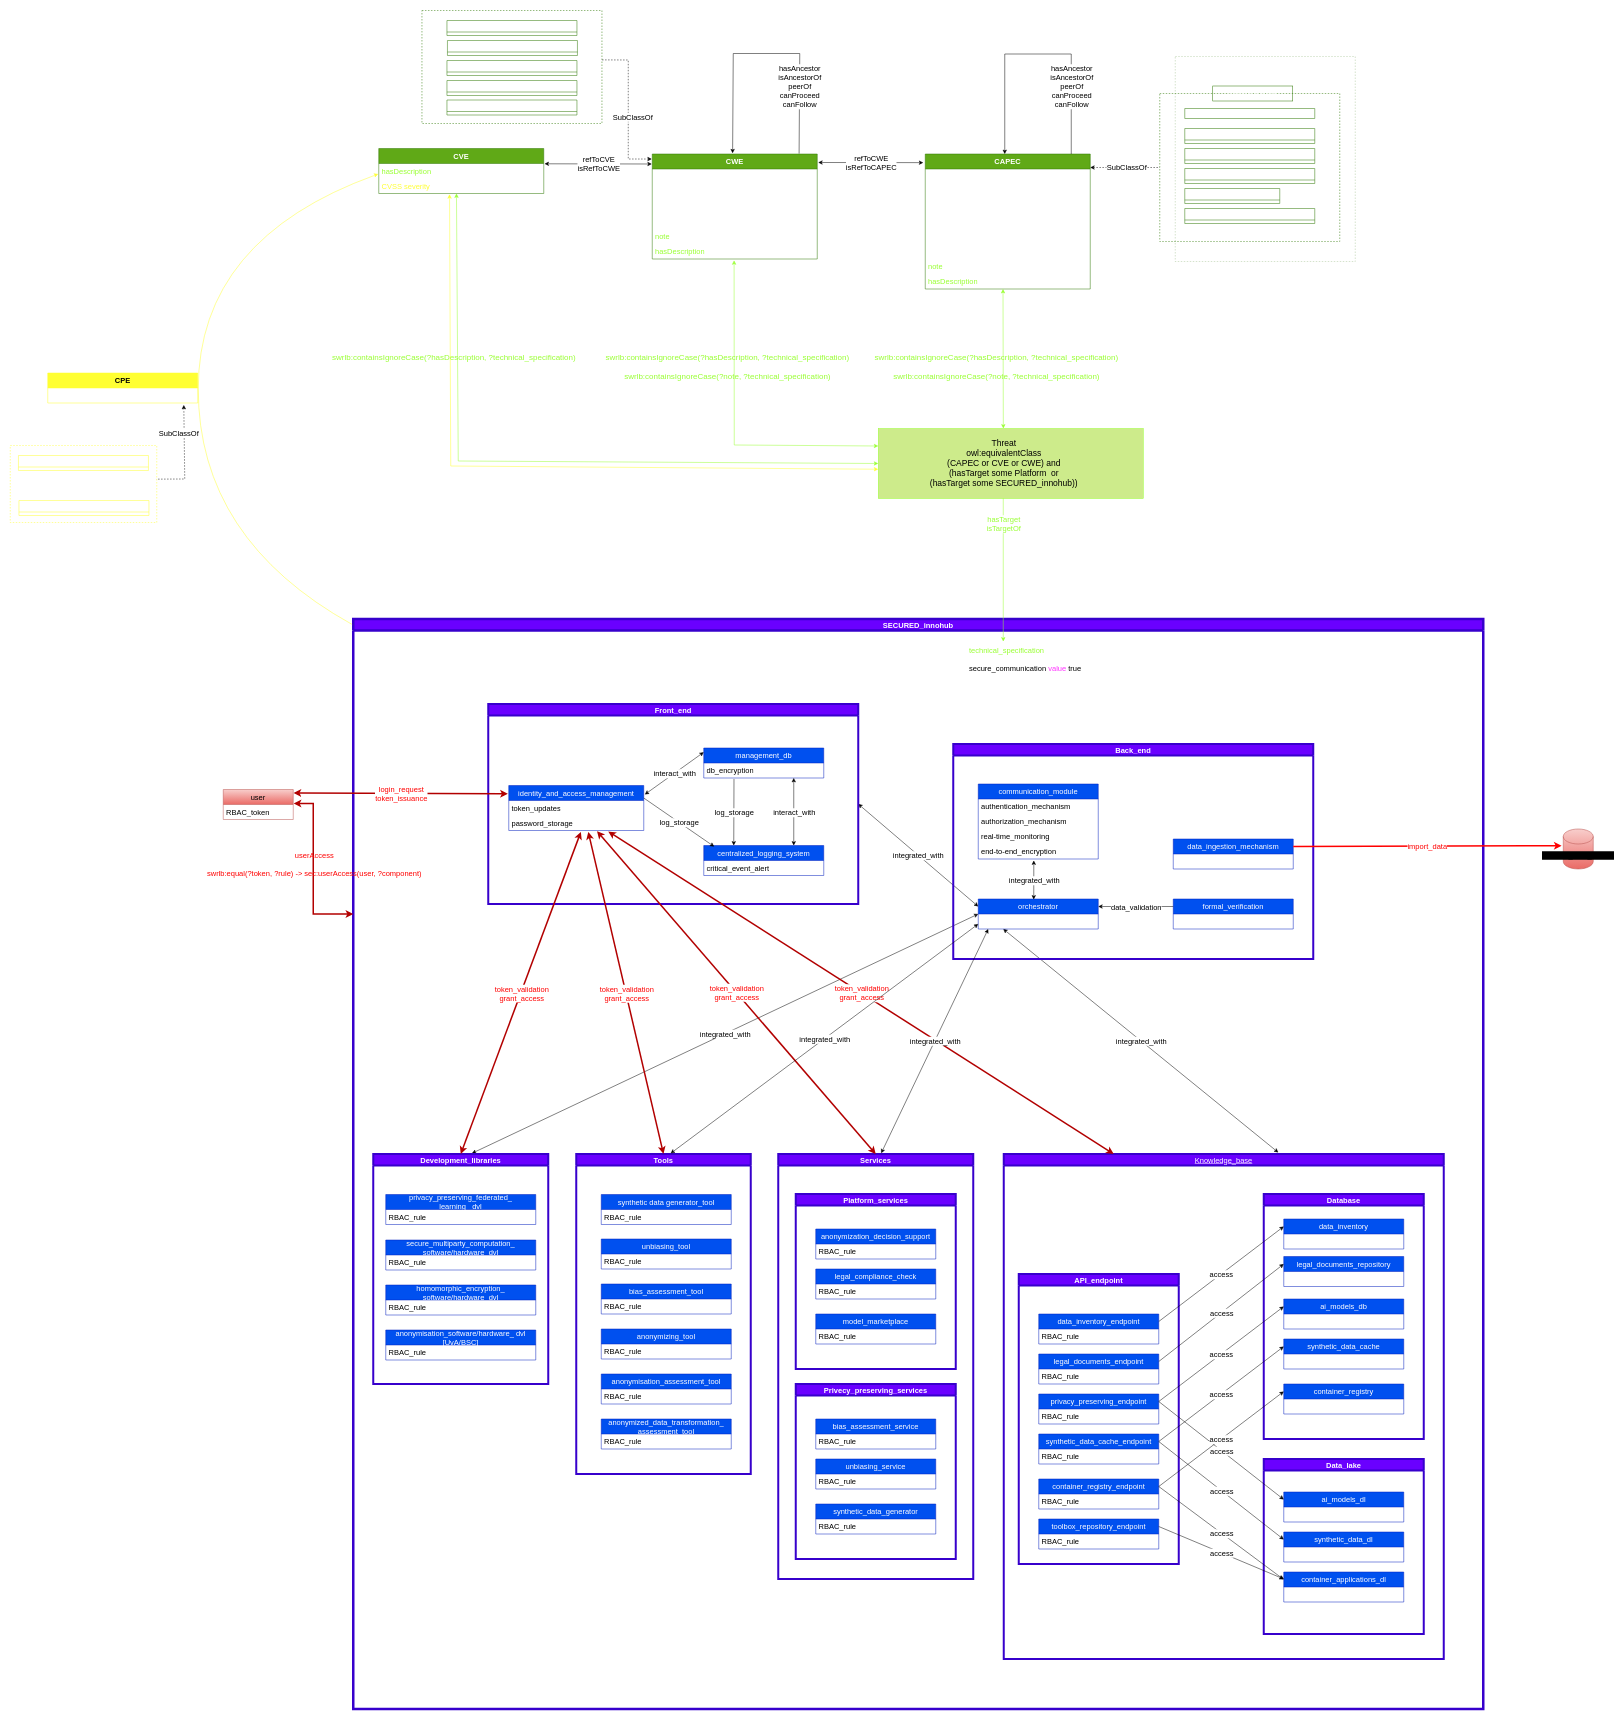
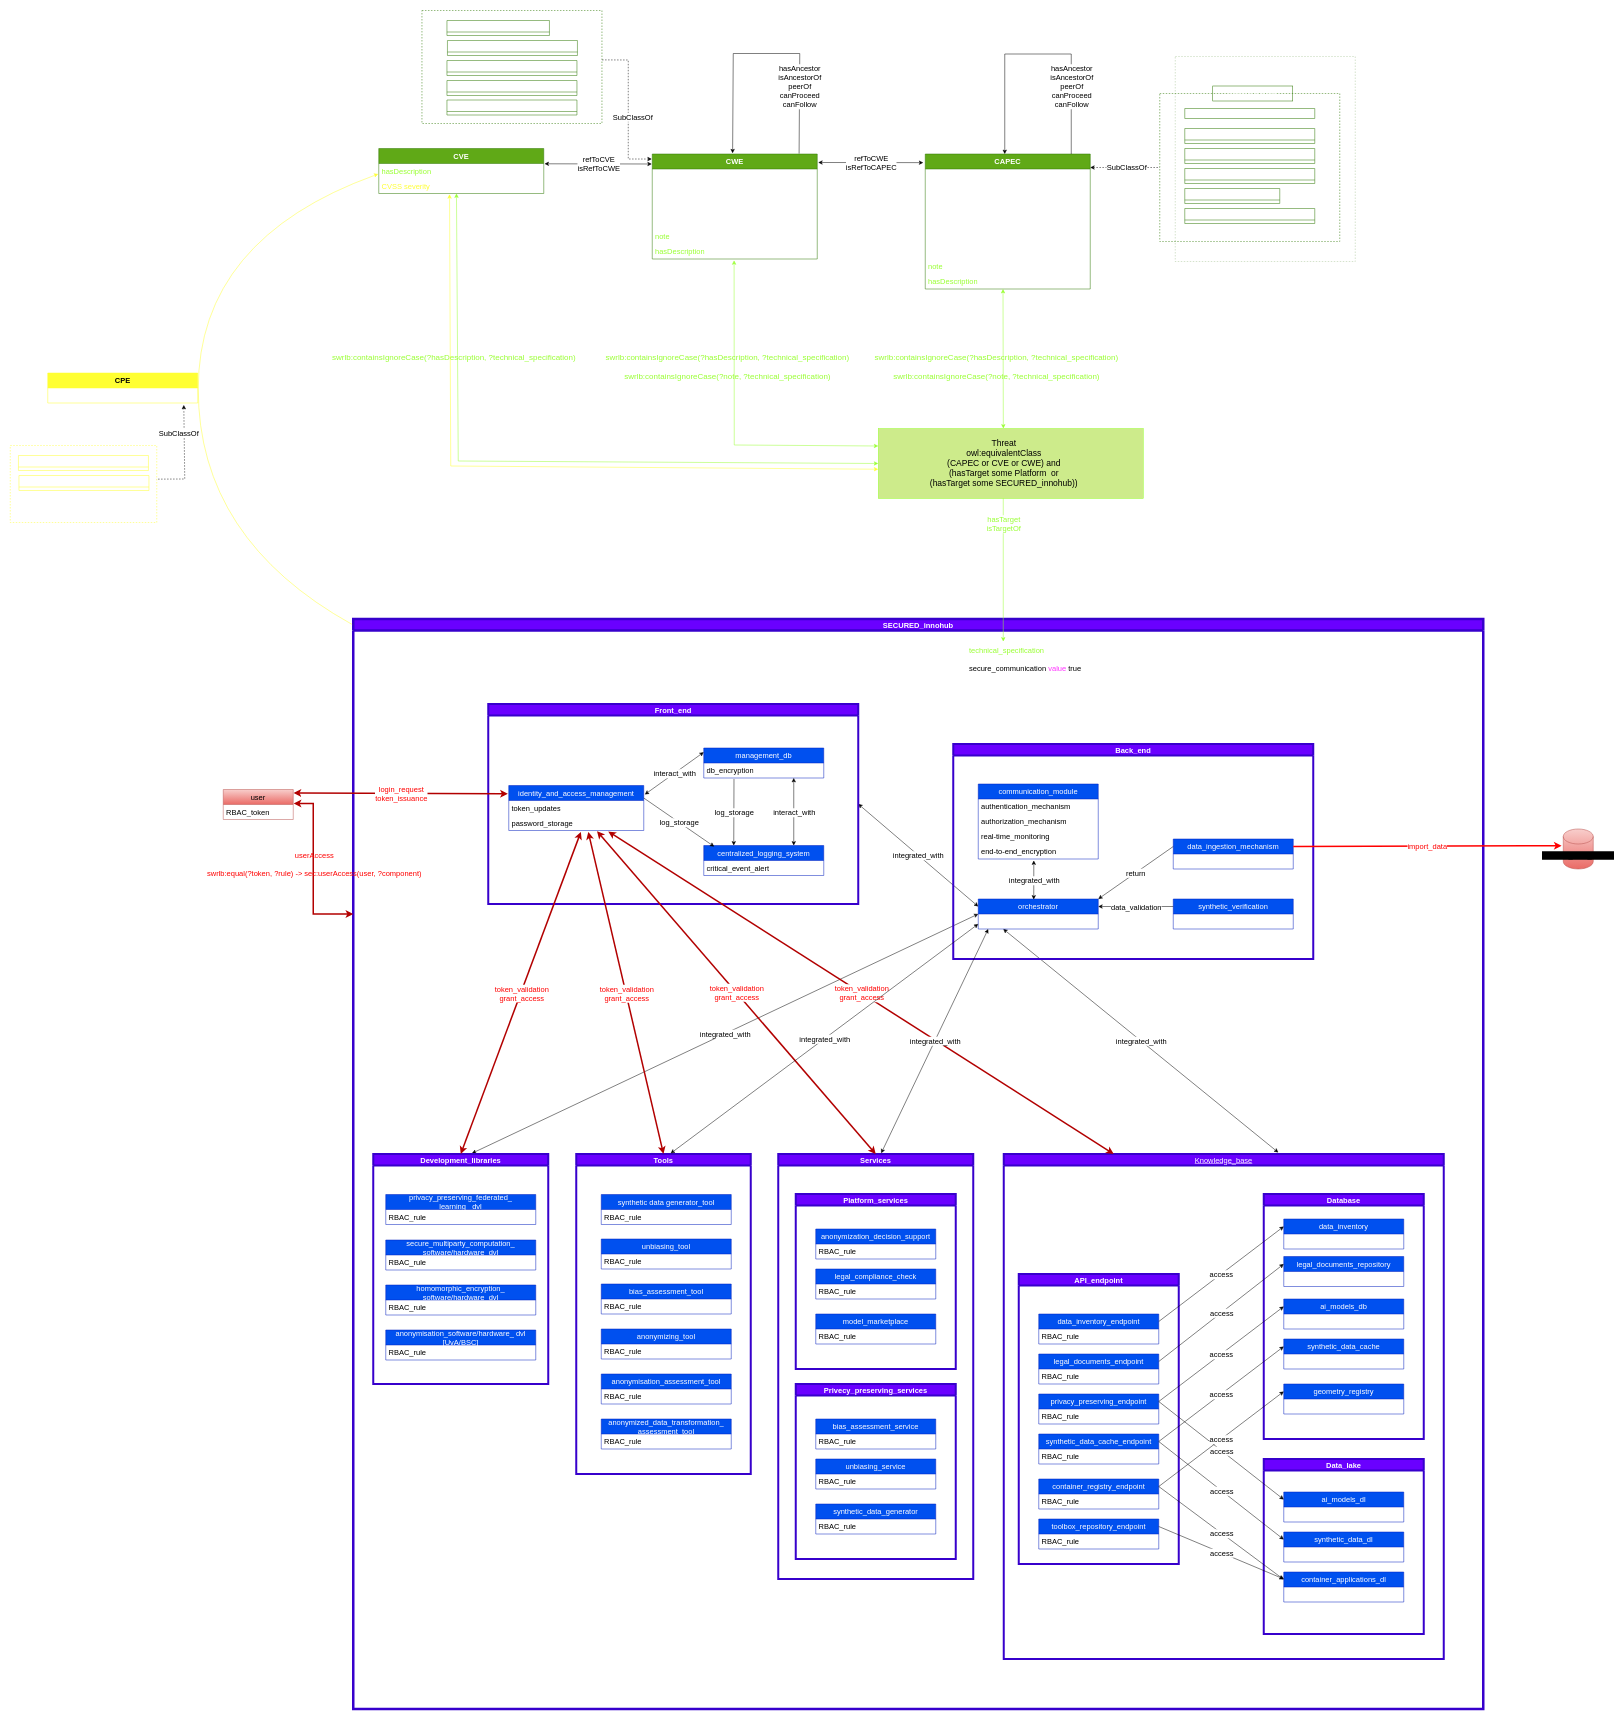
node "SW 2024 Top 25": size 130x15 -> 103x15
node "Hardware devices": moved (84, 508) -> (84, 483)
edge "data_ingestion_mechanism" -> "orchestrator": added, label "return"
node "formal_verification": label "formal_verification" -> "synthetic_verification"
node "container_registry": label "container_registry" -> "geometry_registry"
